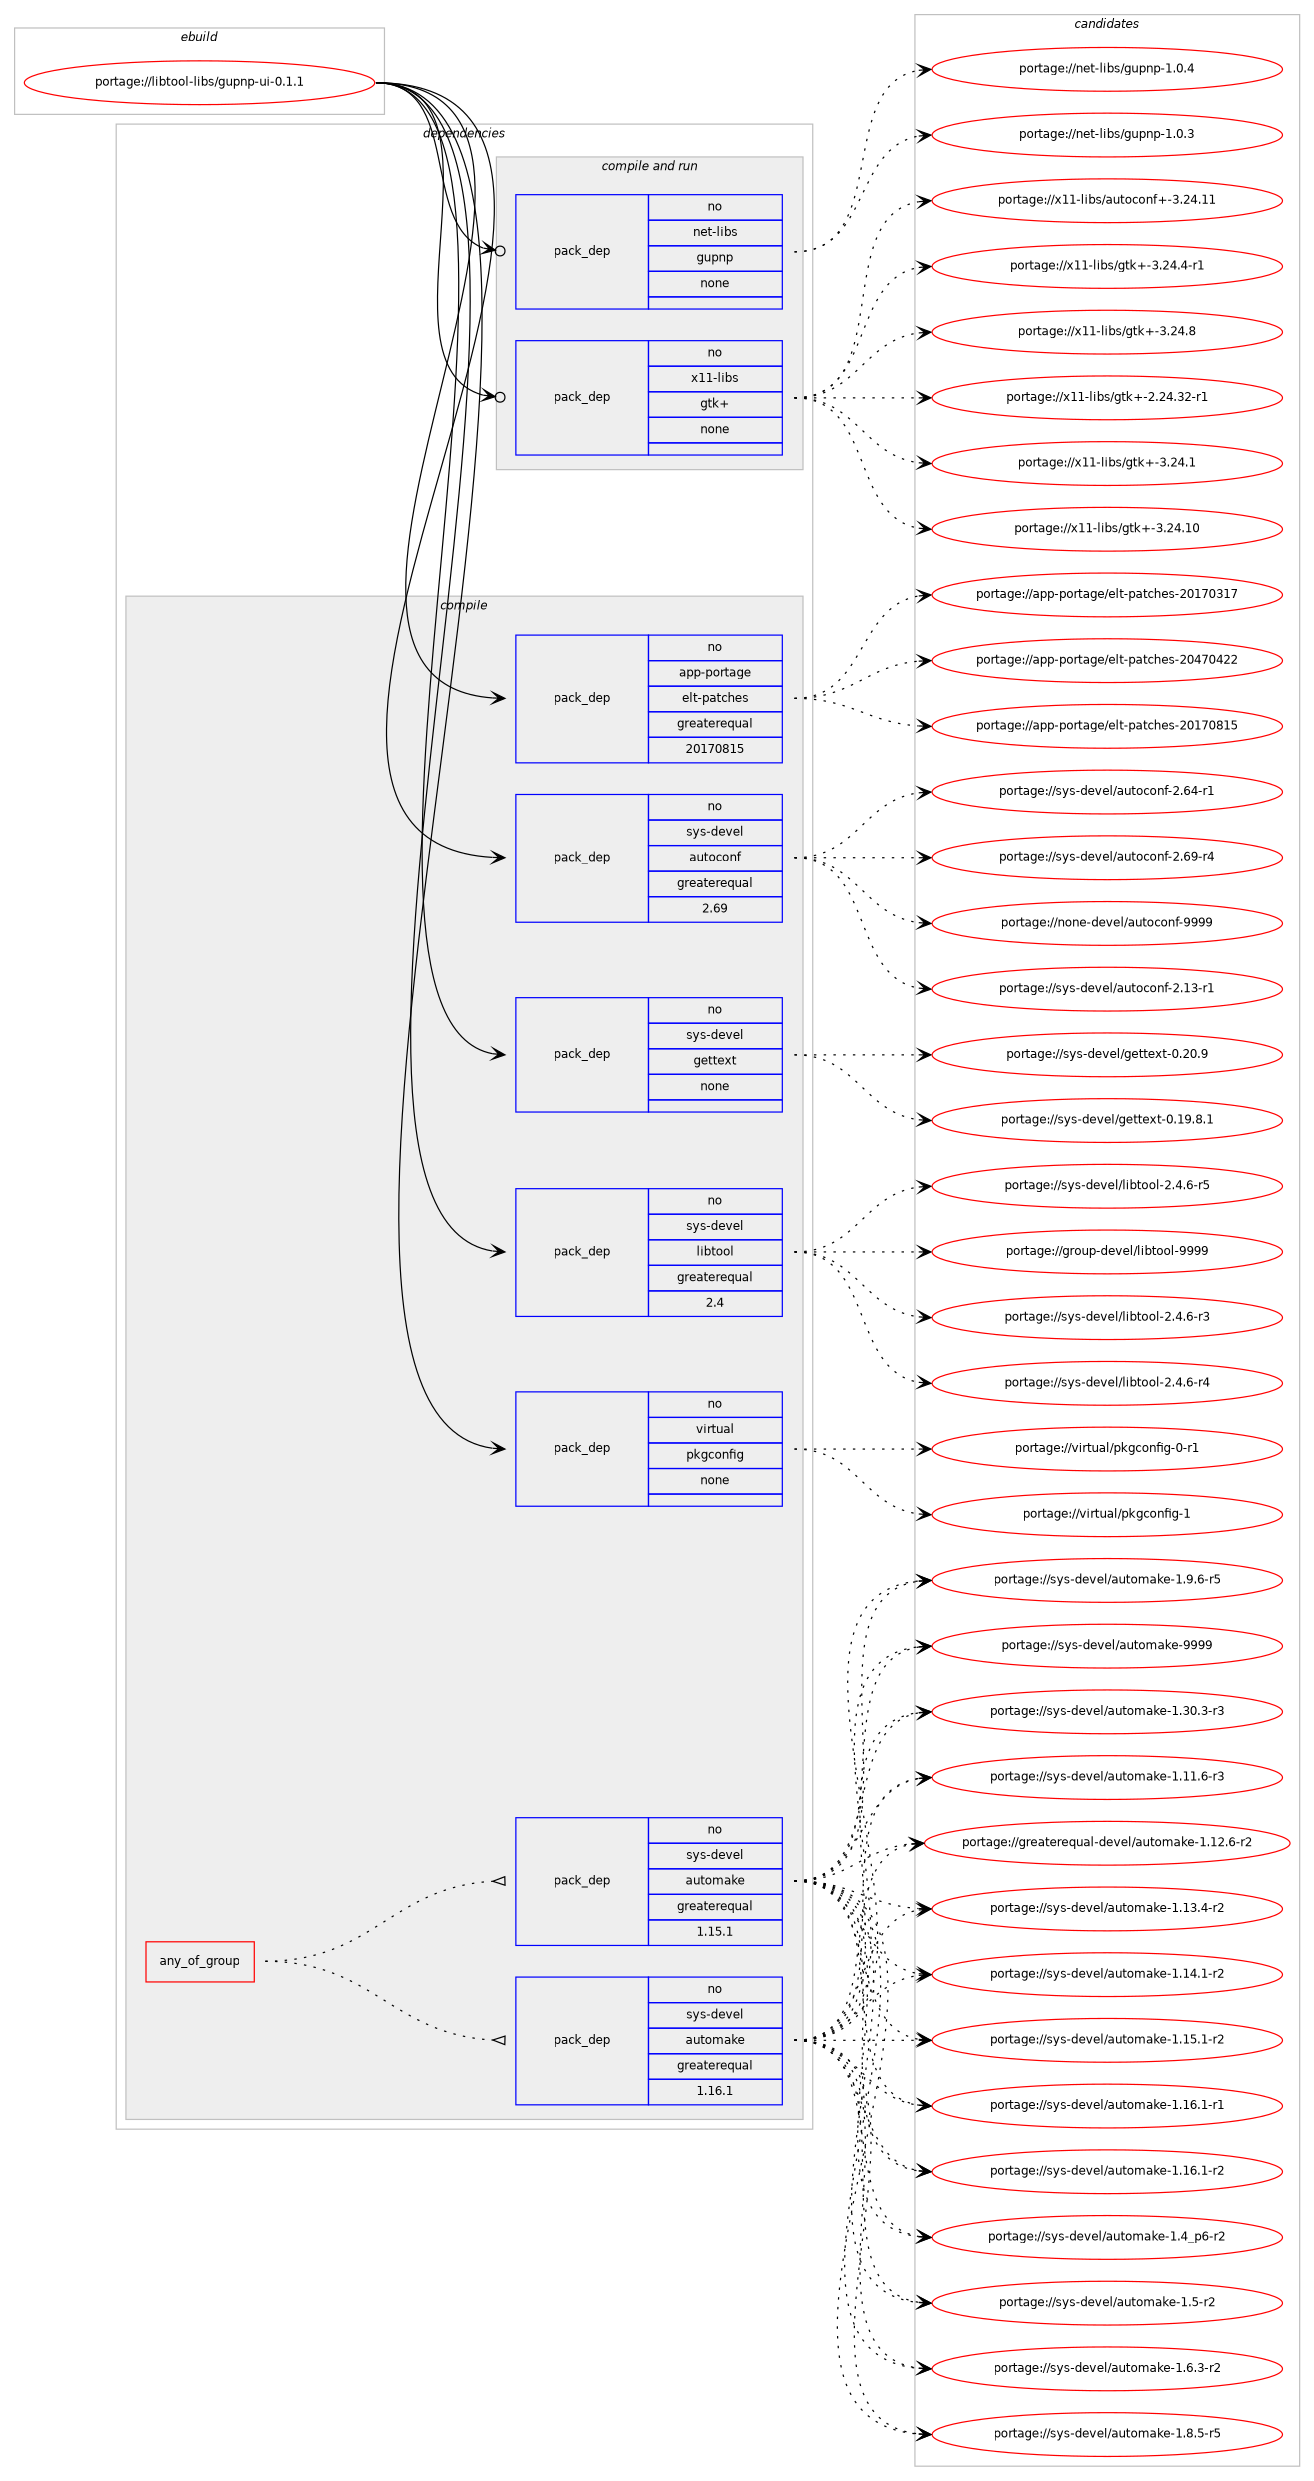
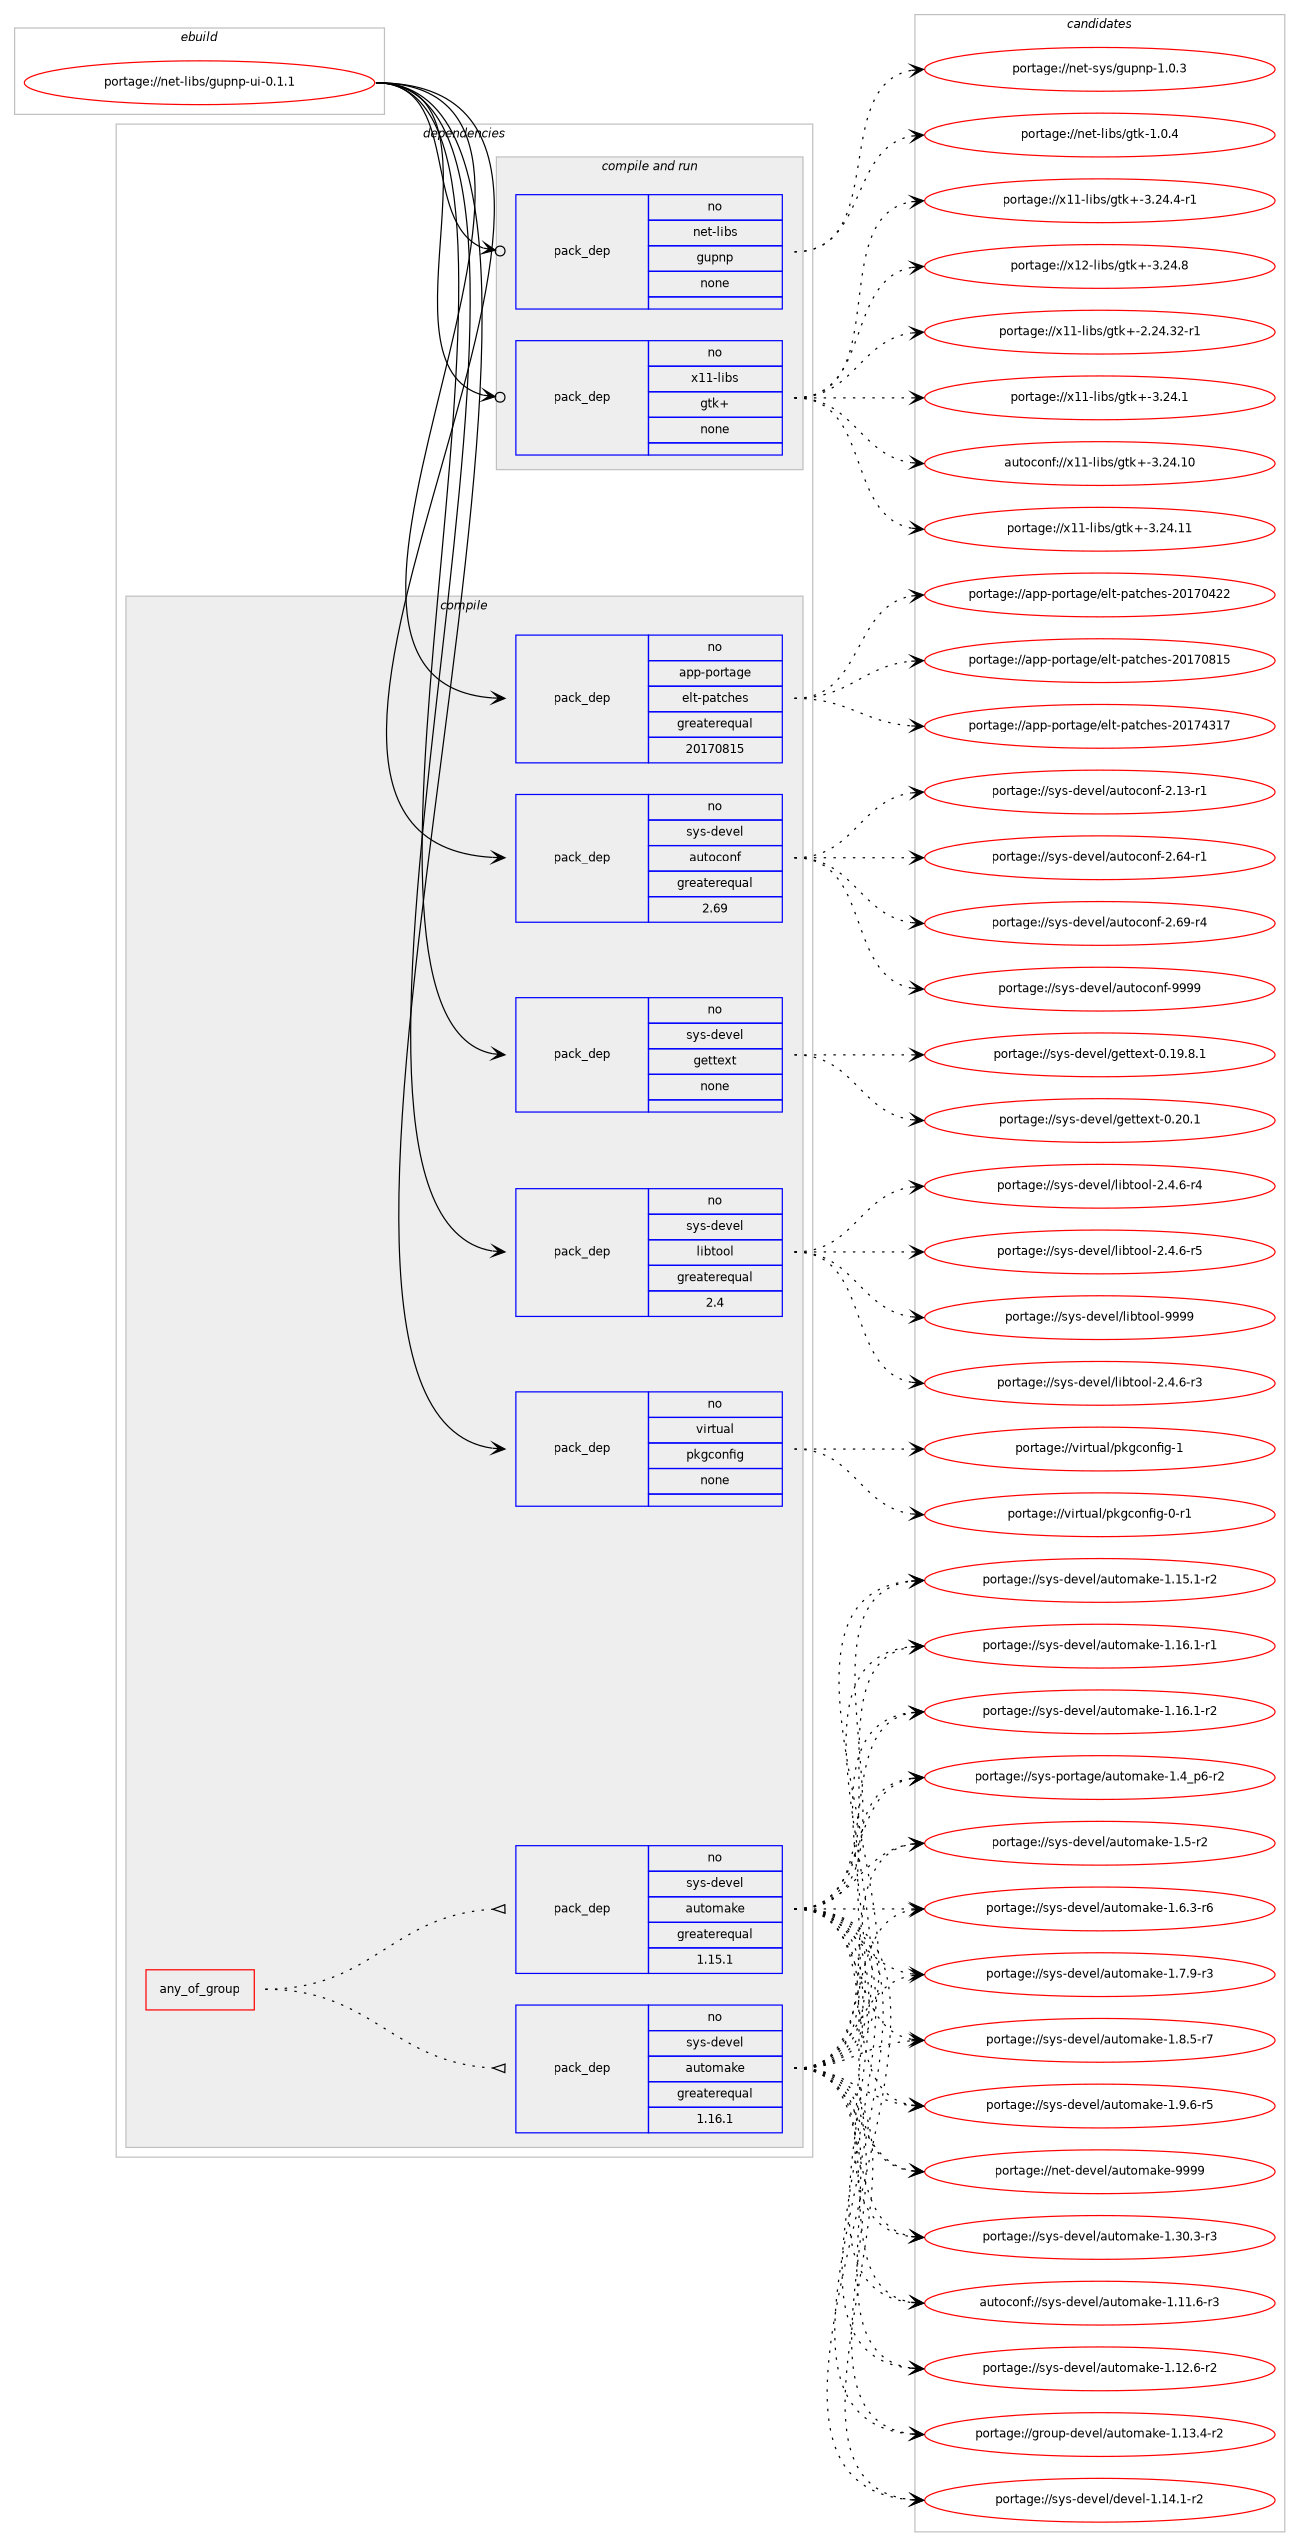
node "portage://net-libs/gupnp-1.0.4": label "portage://net-libs/gupnp-1.0.4" -> "portage://net-libs/gtk-1.0.4"
node "portage://libtool-libs/gupnp-ui-0.1.1": label "portage://libtool-libs/gupnp-ui-0.1.1" -> "portage://net-libs/gupnp-ui-0.1.1"
node "portage://net-libs/gupnp-1.0.3": label "portage://net-libs/gupnp-1.0.3" -> "portage://net-sys/gupnp-1.0.3"
node "portage://x11-libs/autoconf+-3.24.11": label "portage://x11-libs/autoconf+-3.24.11" -> "portage://x11-libs/gtk+-3.24.11"
node "portage://x11-libs/gtk+-3.24.8": label "portage://x11-libs/gtk+-3.24.8" -> "portage://x12-libs/gtk+-3.24.8"
node "portage://x11-libs/gtk+-3.24.10": label "portage://x11-libs/gtk+-3.24.10" -> "autoconf://x11-libs/gtk+-3.24.10"
node "portage://app-portage/elt-patches-20170317": label "portage://app-portage/elt-patches-20170317" -> "portage://app-portage/elt-patches-20174317"
node "portage://app-portage/elt-patches-20470422": label "portage://app-portage/elt-patches-20470422" -> "portage://app-portage/elt-patches-20170422"
node "portage://none-devel/autoconf-9999": label "portage://none-devel/autoconf-9999" -> "portage://sys-devel/autoconf-9999"
node "portage://sys-devel/gettext-0.20.9": label "portage://sys-devel/gettext-0.20.9" -> "portage://sys-devel/gettext-0.20.1"
node "portage://group-devel/libtool-9999": label "portage://group-devel/libtool-9999" -> "portage://sys-devel/libtool-9999"
node "portage://sys-devel/automake-9999": label "portage://sys-devel/automake-9999" -> "portage://net-devel/automake-9999"
node "portage://sys-devel/automake-1.11.6-r3": label "portage://sys-devel/automake-1.11.6-r3" -> "autoconf://sys-devel/automake-1.11.6-r3"
node "portage://greaterequal-devel/automake-1.12.6-r2": label "portage://greaterequal-devel/automake-1.12.6-r2" -> "portage://sys-devel/automake-1.12.6-r2"
node "portage://sys-devel/automake-1.13.4-r2": label "portage://sys-devel/automake-1.13.4-r2" -> "portage://group-devel/automake-1.13.4-r2"
node "portage://sys-devel/automake-1.7.9-r3": added
node "portage://sys-devel/automake-1.14.1-r2": label "portage://sys-devel/automake-1.14.1-r2" -> "portage://sys-devel/devel-1.14.1-r2"
node "portage://sys-devel/automake-1.4_p6-r2": label "portage://sys-devel/automake-1.4_p6-r2" -> "portage://sys-portage/automake-1.4_p6-r2"
node "portage://sys-devel/automake-1.6.3-r2": label "portage://sys-devel/automake-1.6.3-r2" -> "portage://sys-devel/automake-1.6.3-r6"
node "portage://sys-devel/automake-1.8.5-r5": label "portage://sys-devel/automake-1.8.5-r5" -> "portage://sys-devel/automake-1.8.5-r7"
